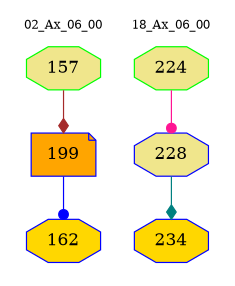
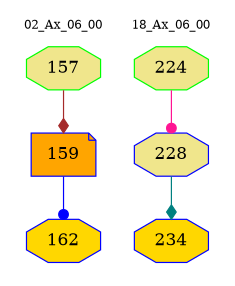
node "199": label "199" -> "159"
